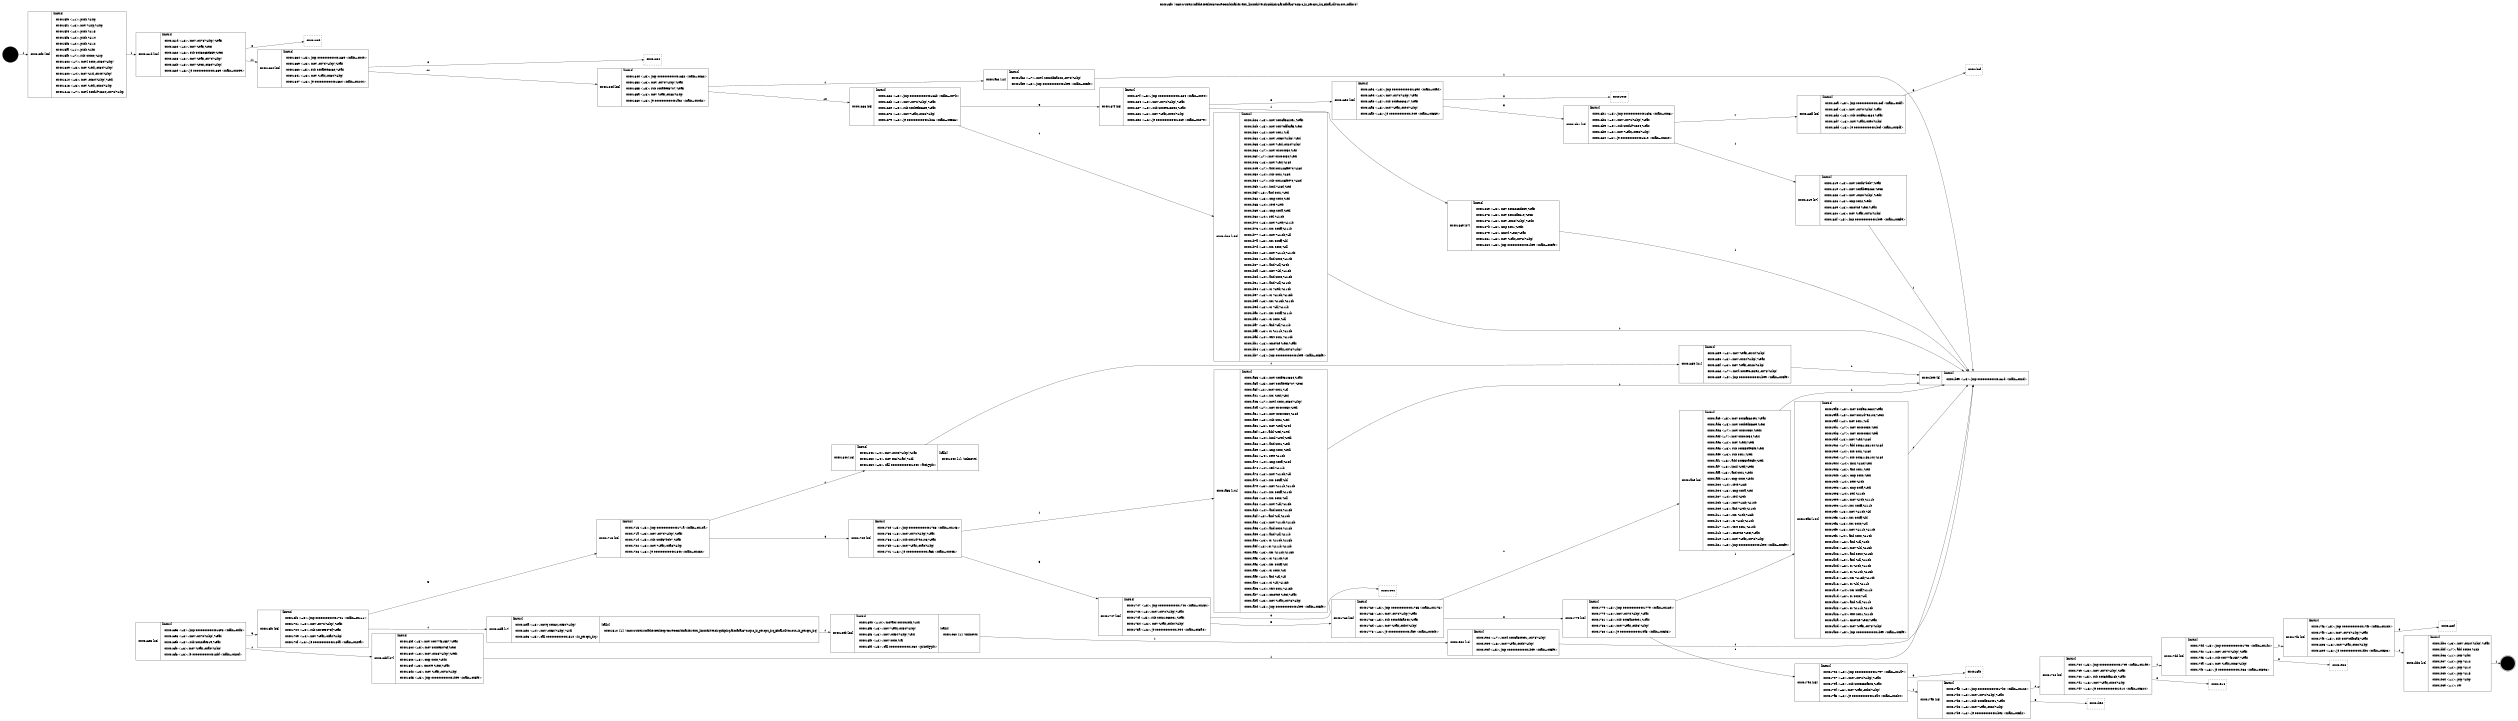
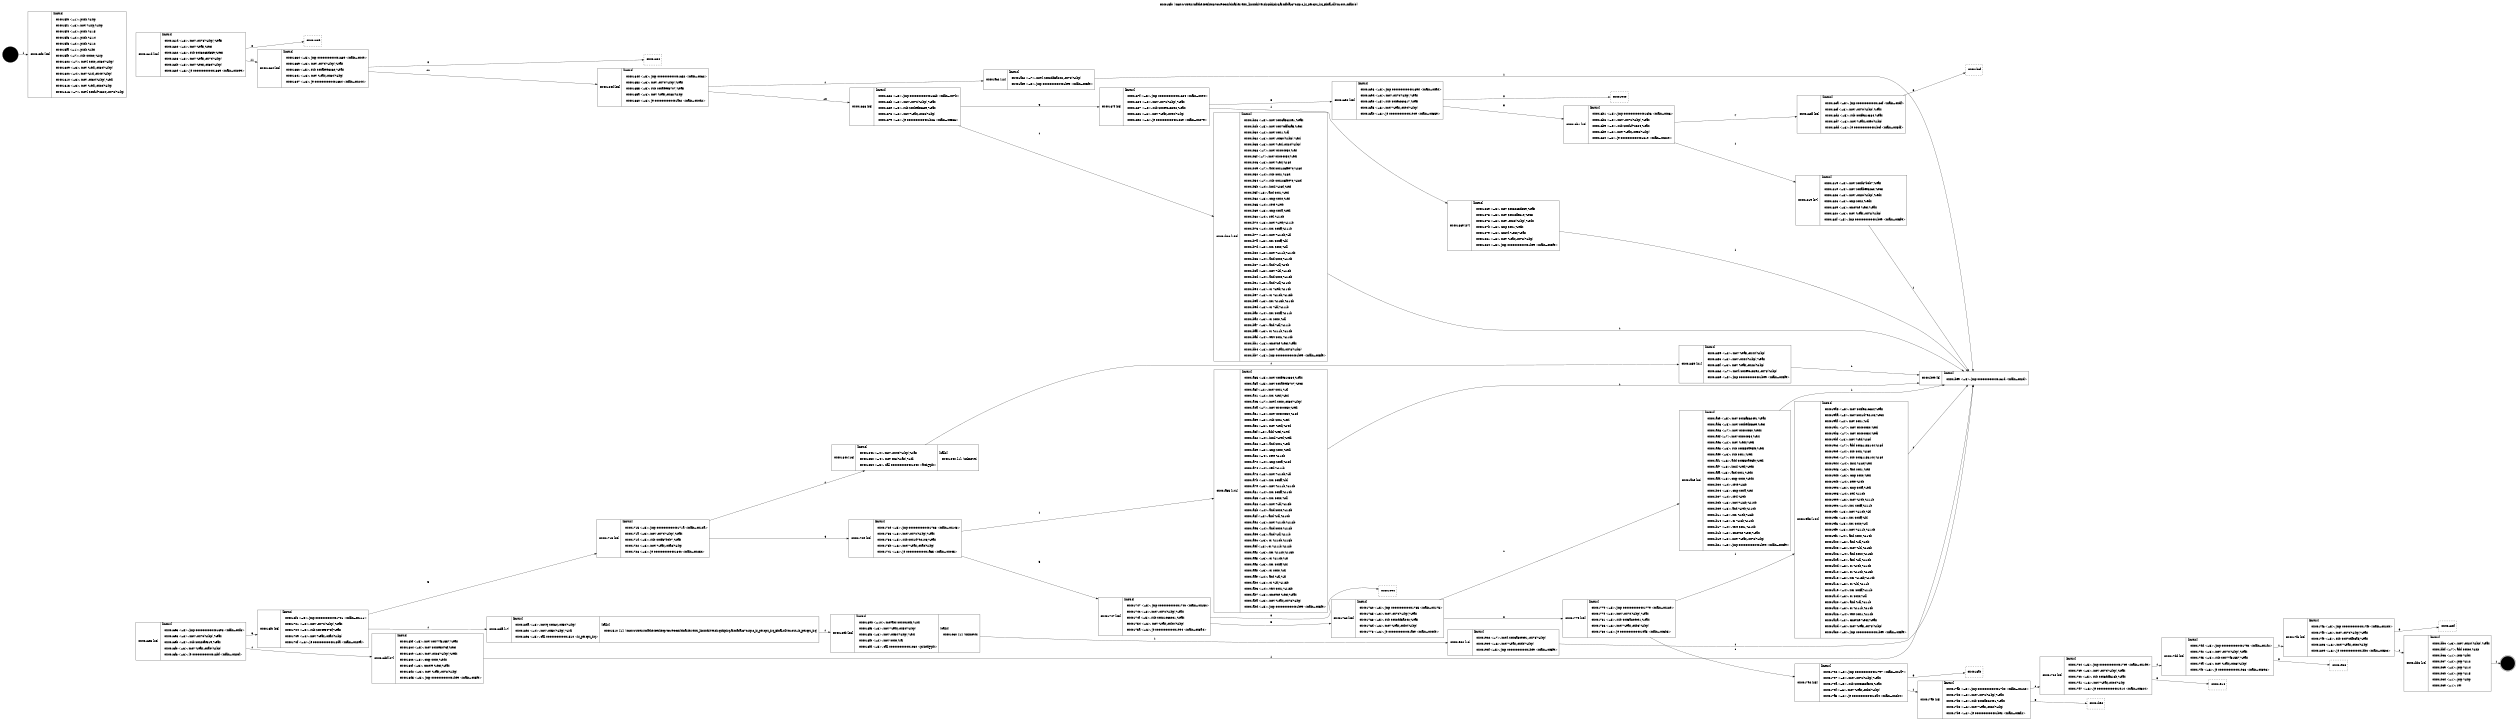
edge "0x4015f0 [45]" -> "0x40161d [23]": removed, label "1"
